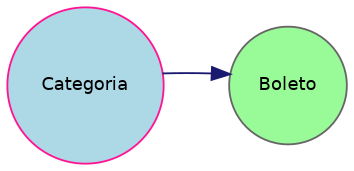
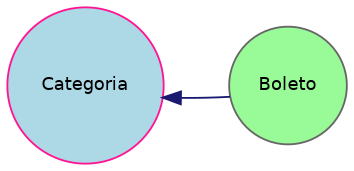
edge "Categoria" -> "Boleto": reversed
